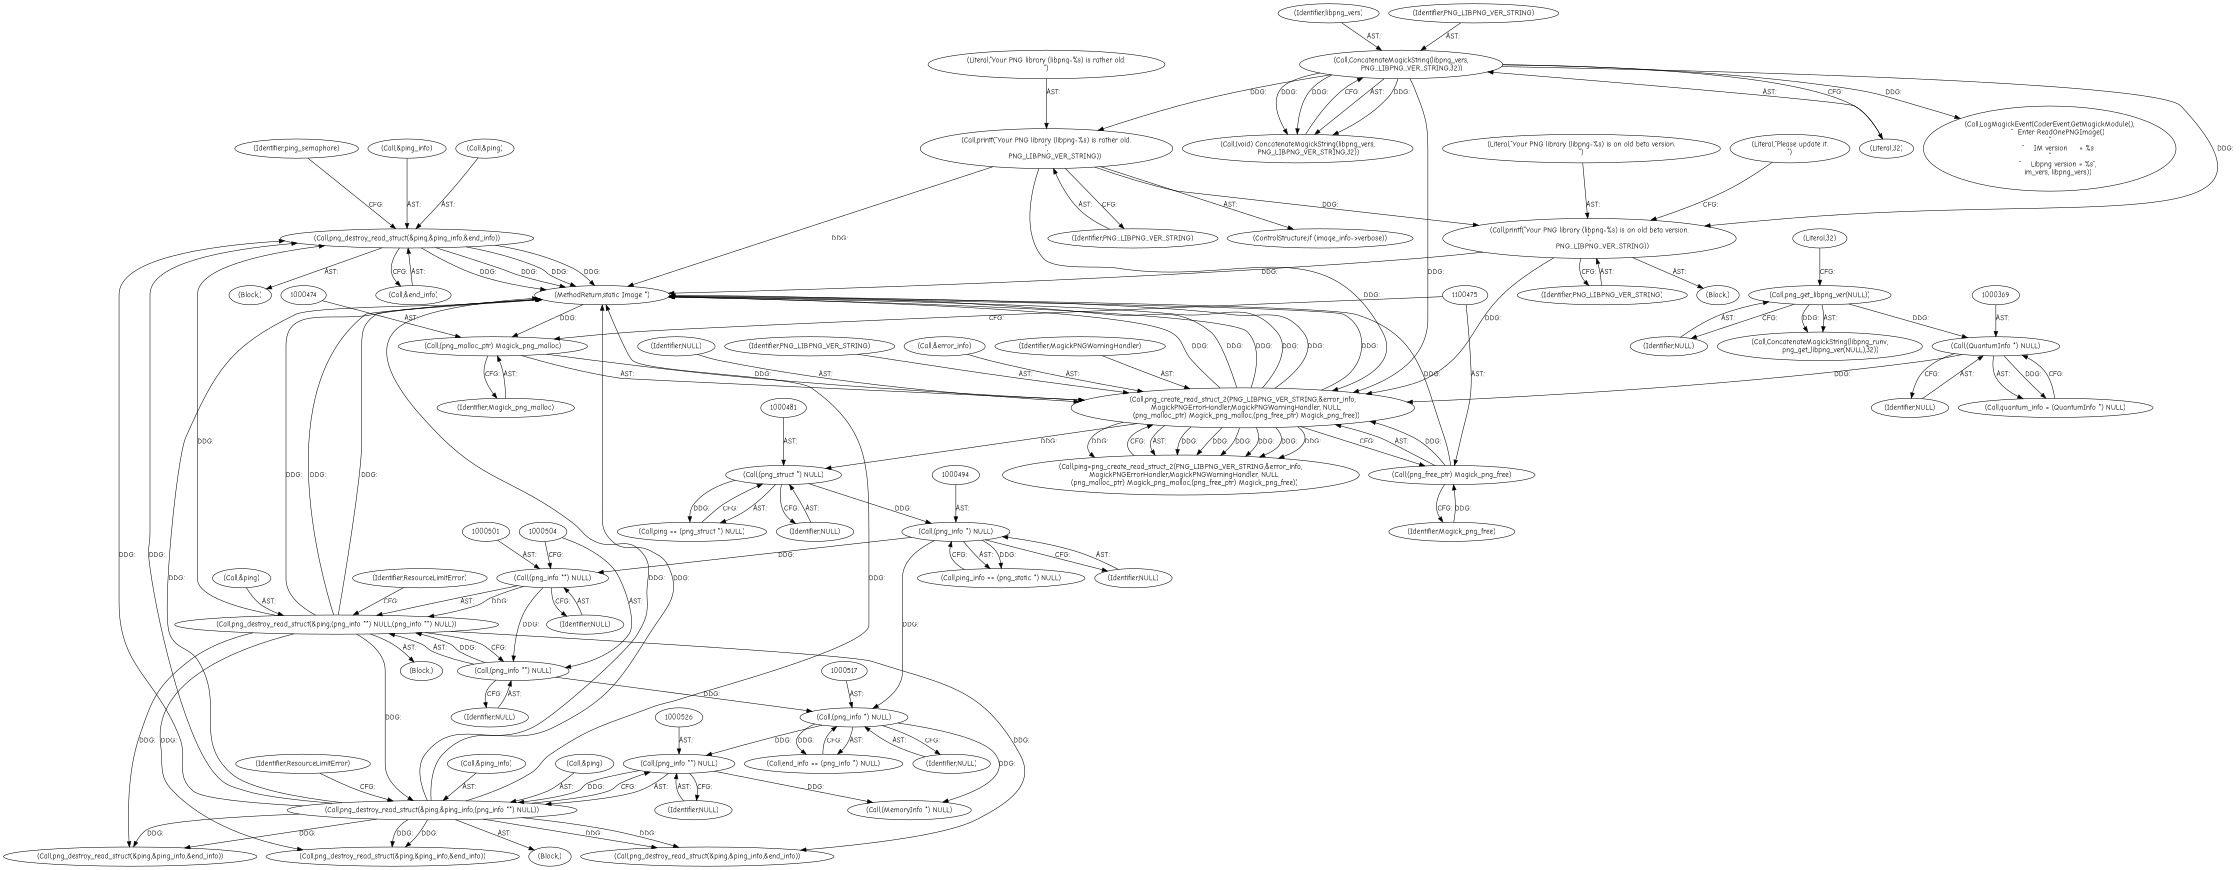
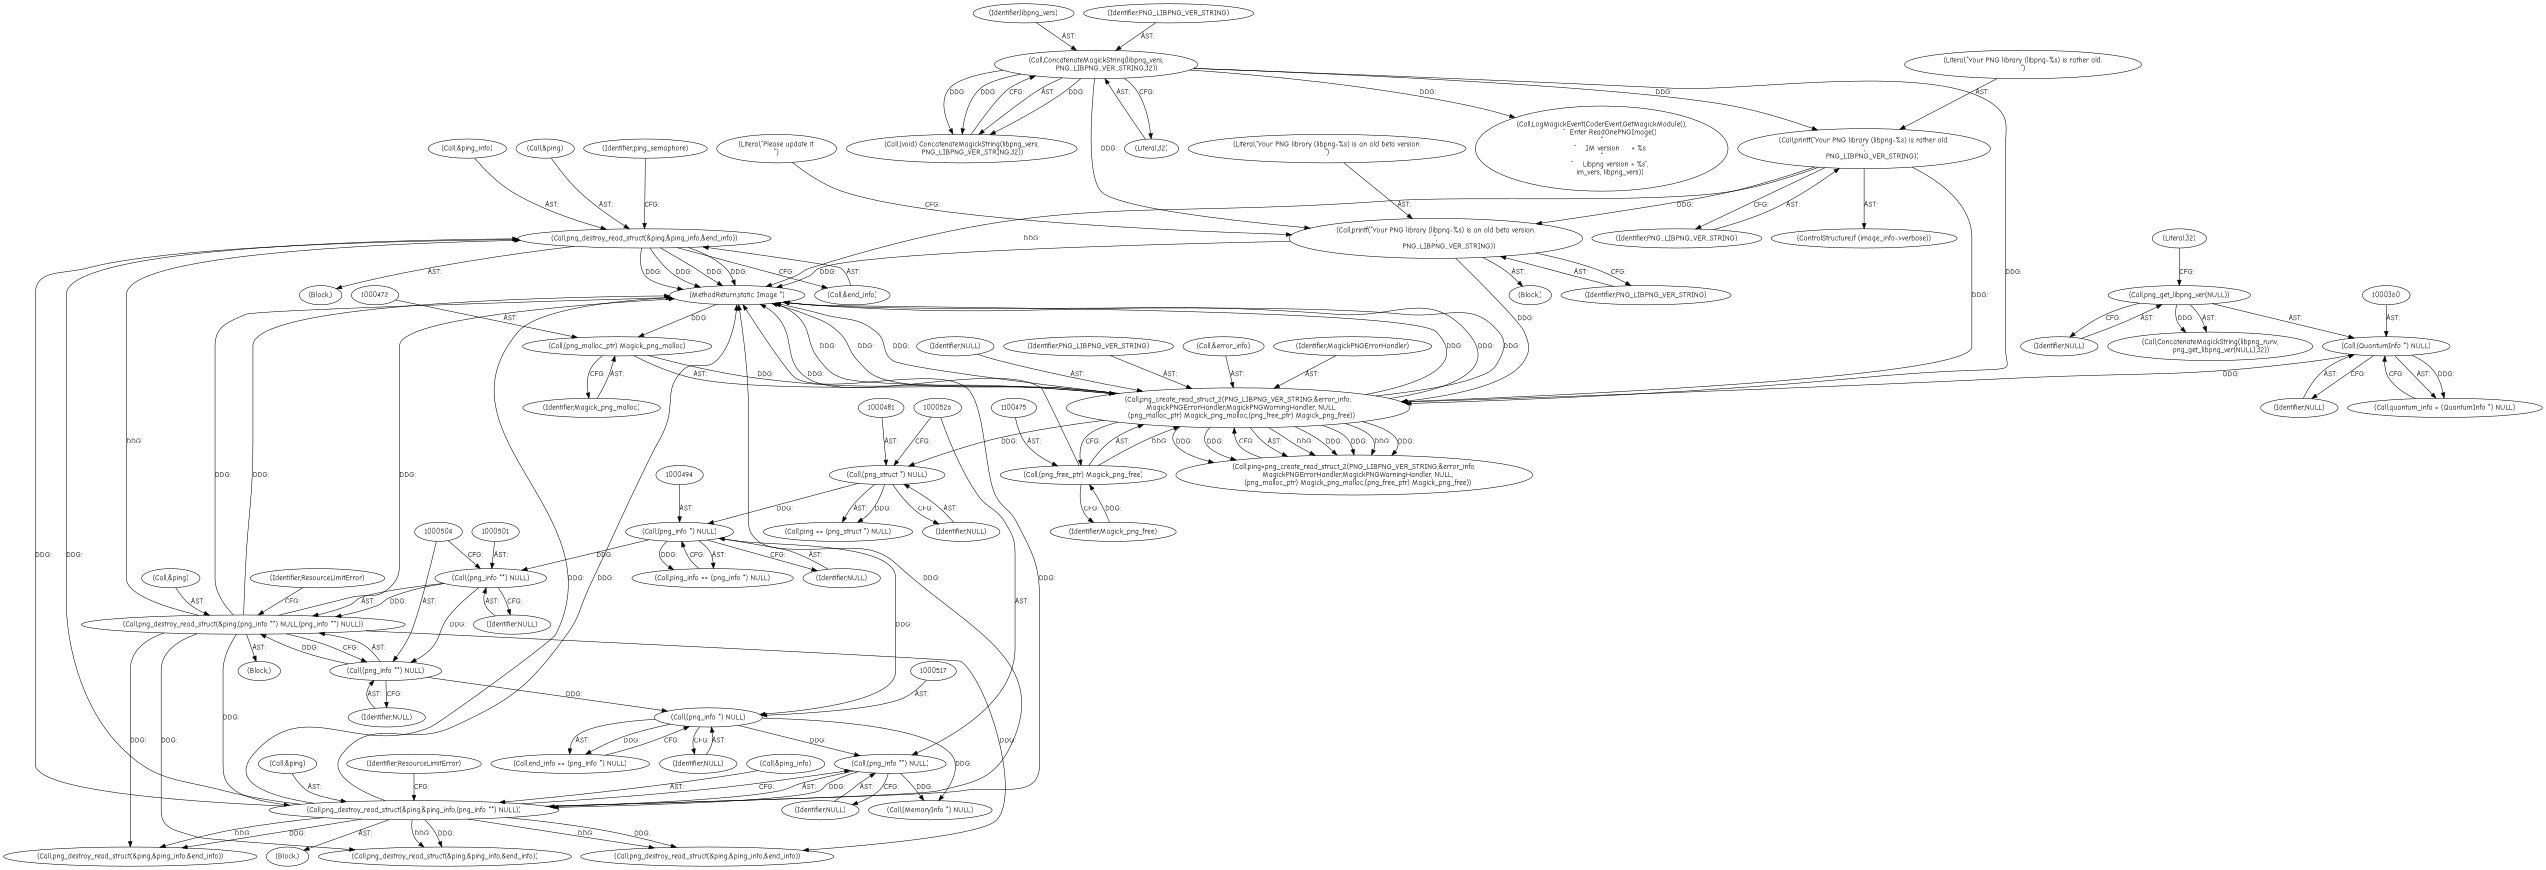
node "1000474": label "1000474" -> "1000472"
node "1000369": label "1000369" -> "1000360"
edge "1100475" -> "(Call,(png_malloc_ptr) Magick_png_malloc)": removed, label "CFG:"
edge "(Call,png_get_libpng_ver(NULL))" -> "(Call,(QuantumInfo *) NULL)": label "DDG: " -> "AST: "
node "(Identifier,MagickPNGWarningHandler)": label "(Identifier,MagickPNGWarningHandler)" -> "(Identifier,MagickPNGErrorHandler)"
edge "(Call,ping == (png_struct *) NULL)" -> "(Call,(png_struct *) NULL)": now "1000526" -> "(Call,(png_struct *) NULL)"
node "(Call,ping_info == (png_static *) NULL)": label "(Call,ping_info == (png_static *) NULL)" -> "(Call,ping_info == (png_info *) NULL)"
